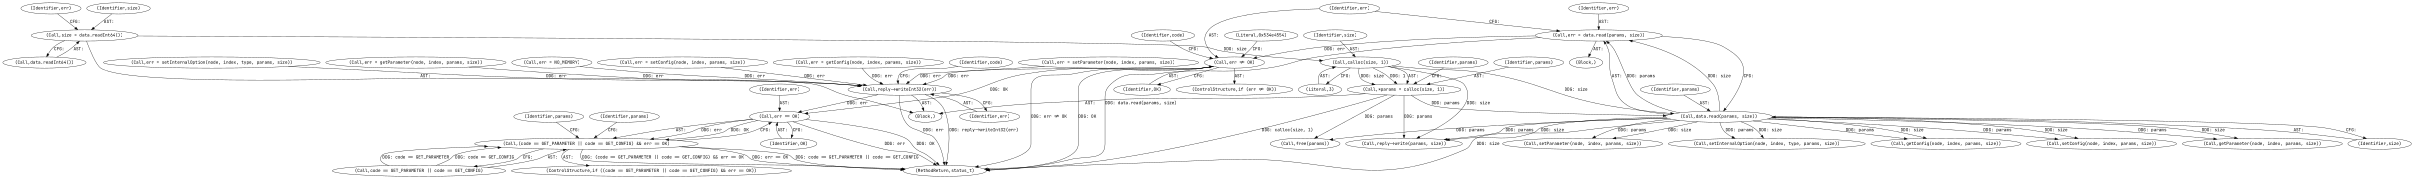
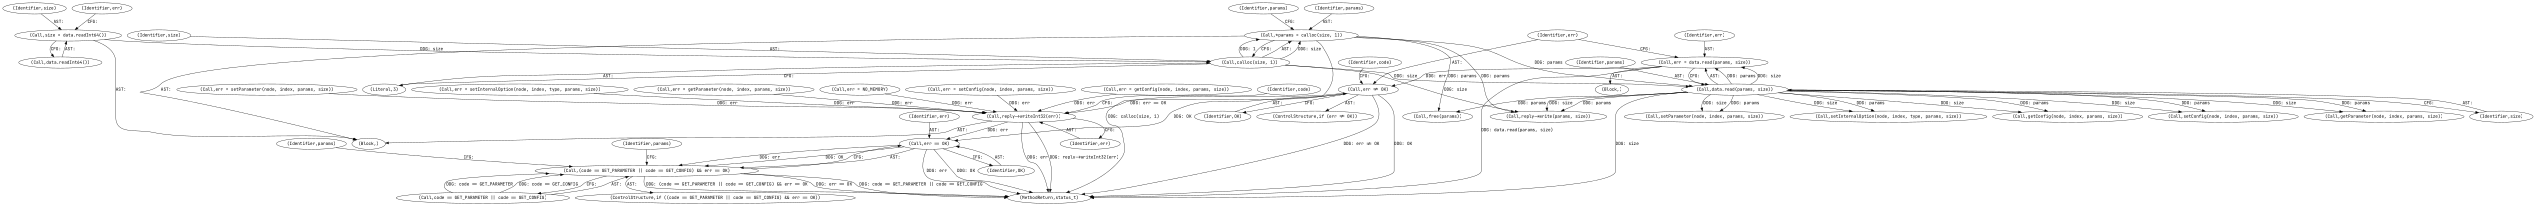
node "(Literal,0x534e4554)": removed
edge "(Call,*params = calloc(size, 1))" -> "(Call,calloc(size, 1))": added, label "CFG:"
edge "(Call,err != OK)" -> "(Call,reply->writeInt32(err))": label "DDG: err" -> "DDG: err == OK"
